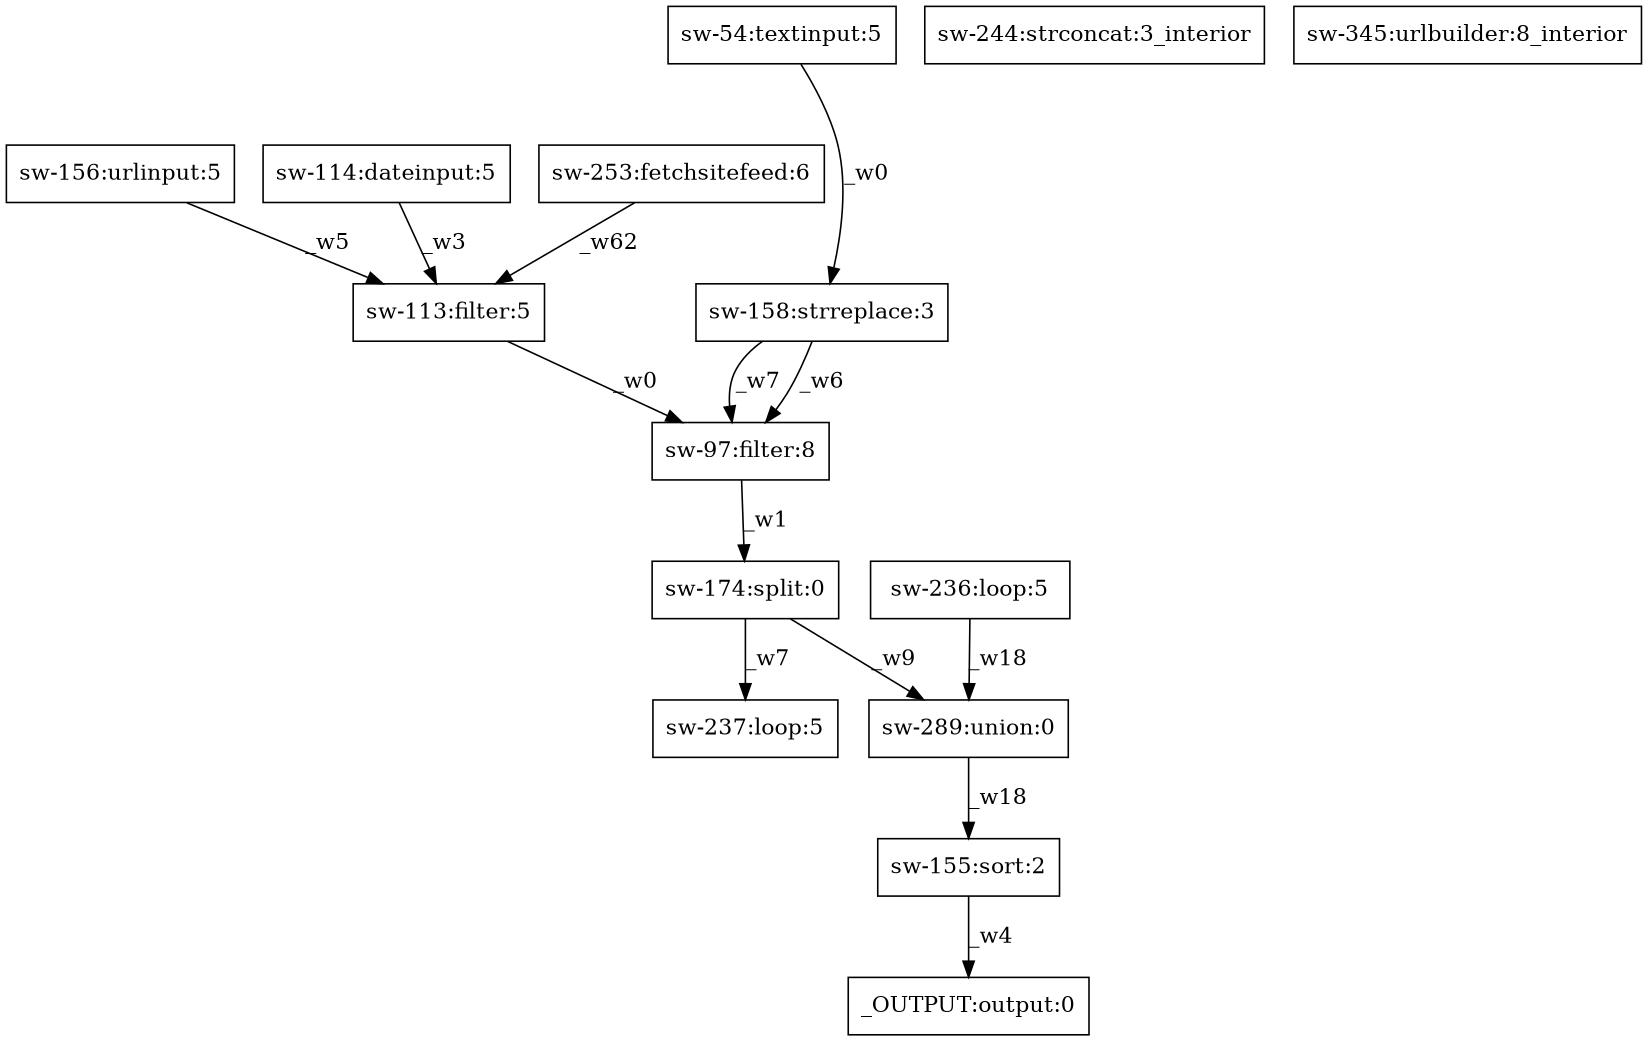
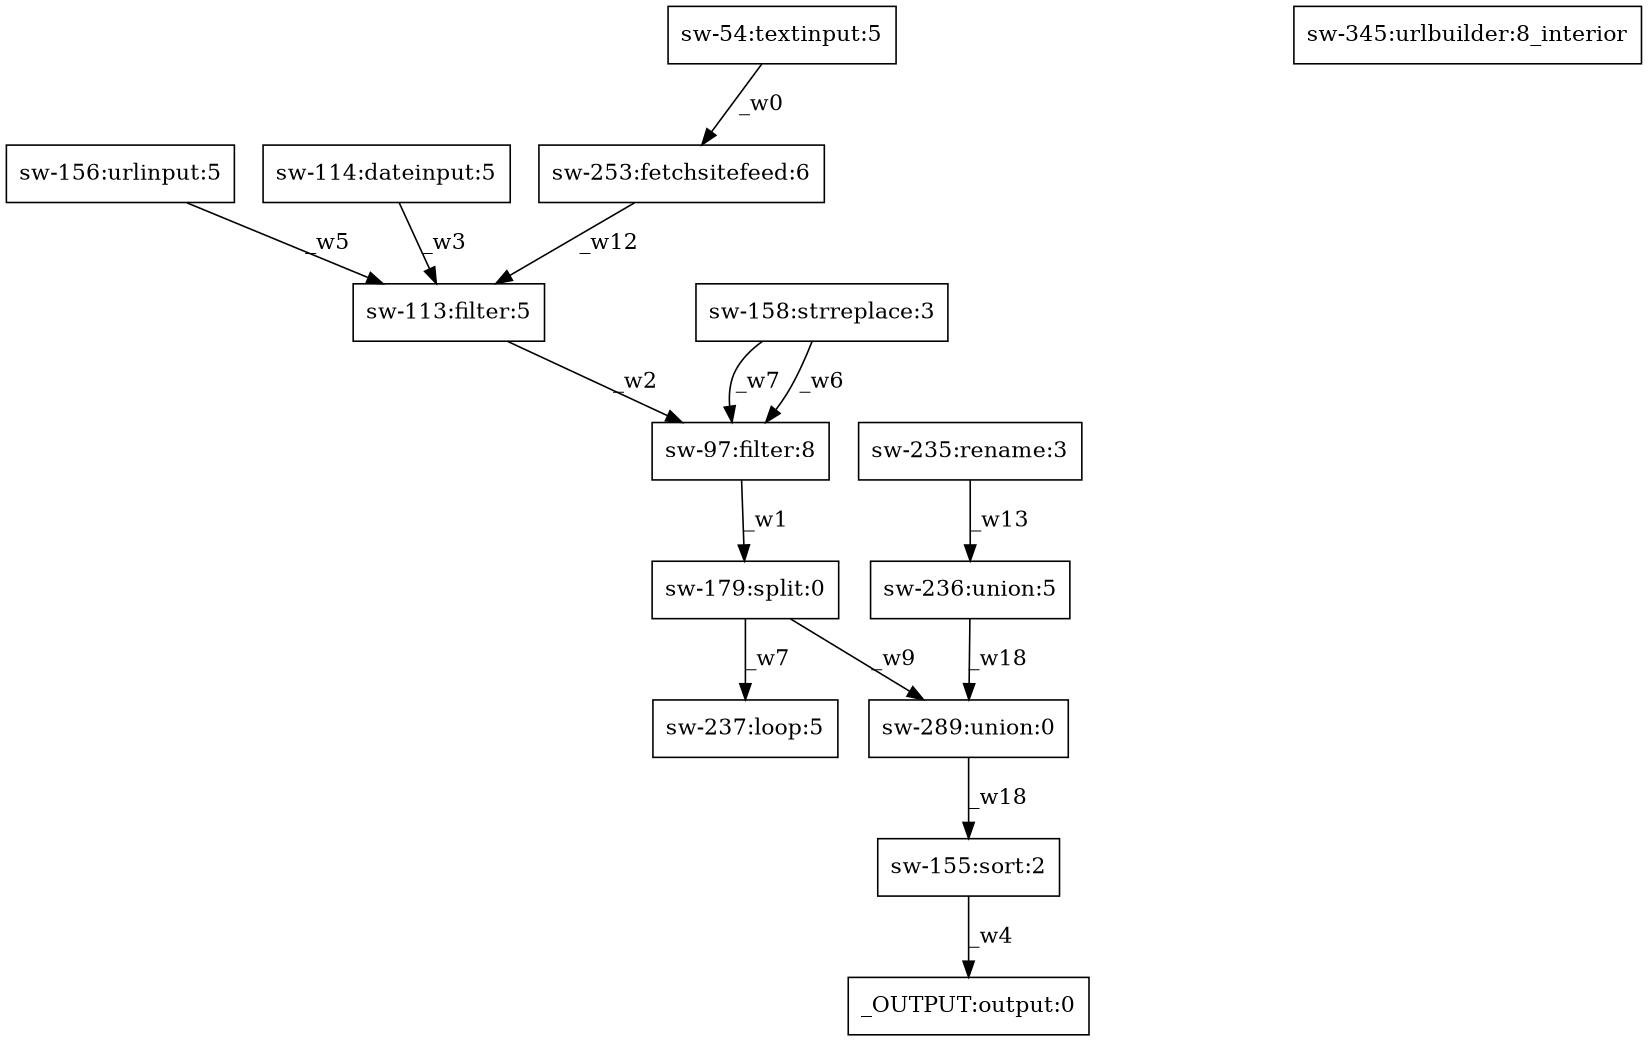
node "sw-244:strconcat:3_interior": removed
edge "sw-54:textinput:5" -> "sw-158:strreplace:3": now "sw-54:textinput:5" -> "sw-253:fetchsitefeed:6"
edge "sw-253:fetchsitefeed:6" -> "sw-113:filter:5": label "_w62" -> "_w12"
edge "sw-113:filter:5" -> "sw-97:filter:8": label "_w0" -> "_w2"
node "sw-235:rename:3": added
node "sw-174:split:0": label "sw-174:split:0" -> "sw-179:split:0"
node "sw-236:loop:5": label "sw-236:loop:5" -> "sw-236:union:5"
